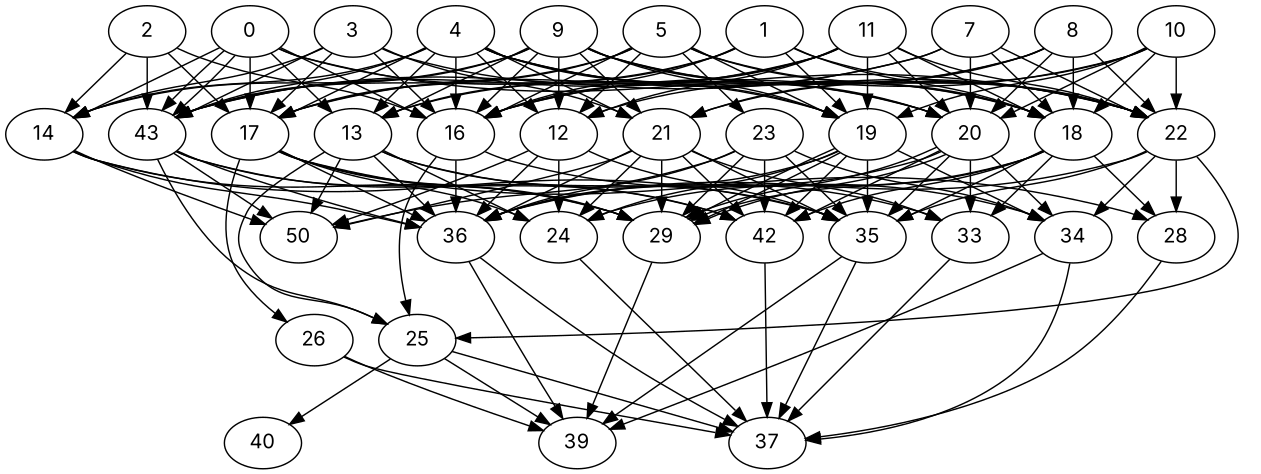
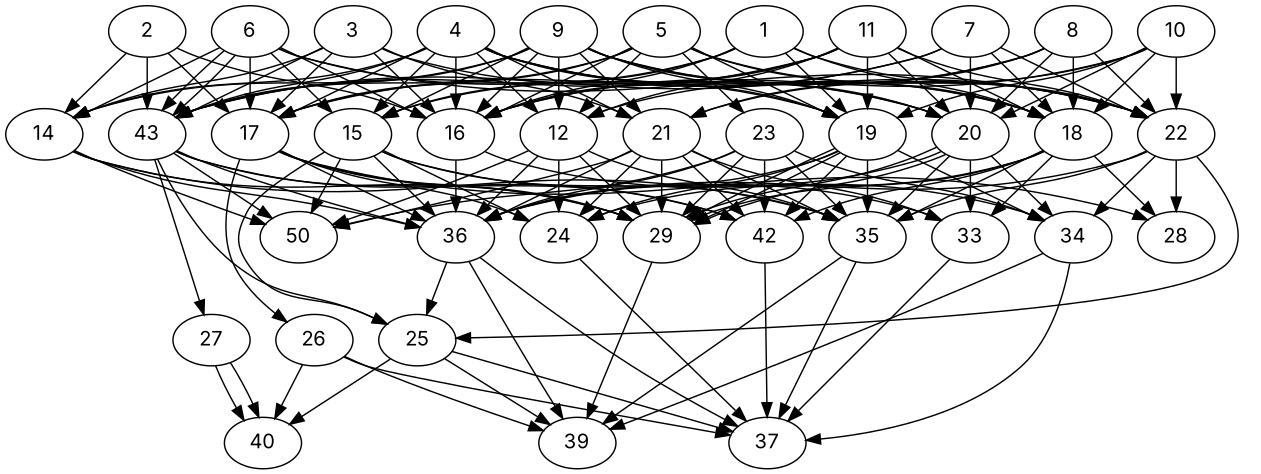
node "0": label "0" -> "6"
node "13": label "13" -> "15"
edge "12" -> "29": added
edge "20" -> "42": removed
edge "16" -> "25": now "36" -> "25"
node "27": added
edge "26" -> "40": added
edge "28" -> "37": removed
